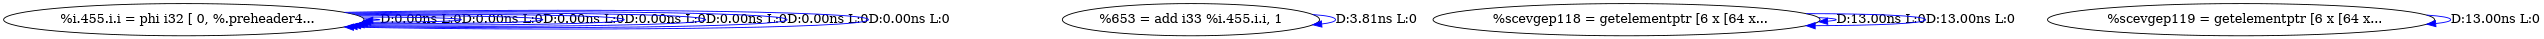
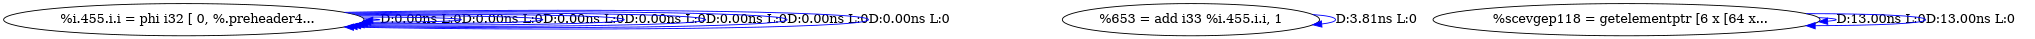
node "%scevgep119 = getelementptr [6 x [64 x...": removed
